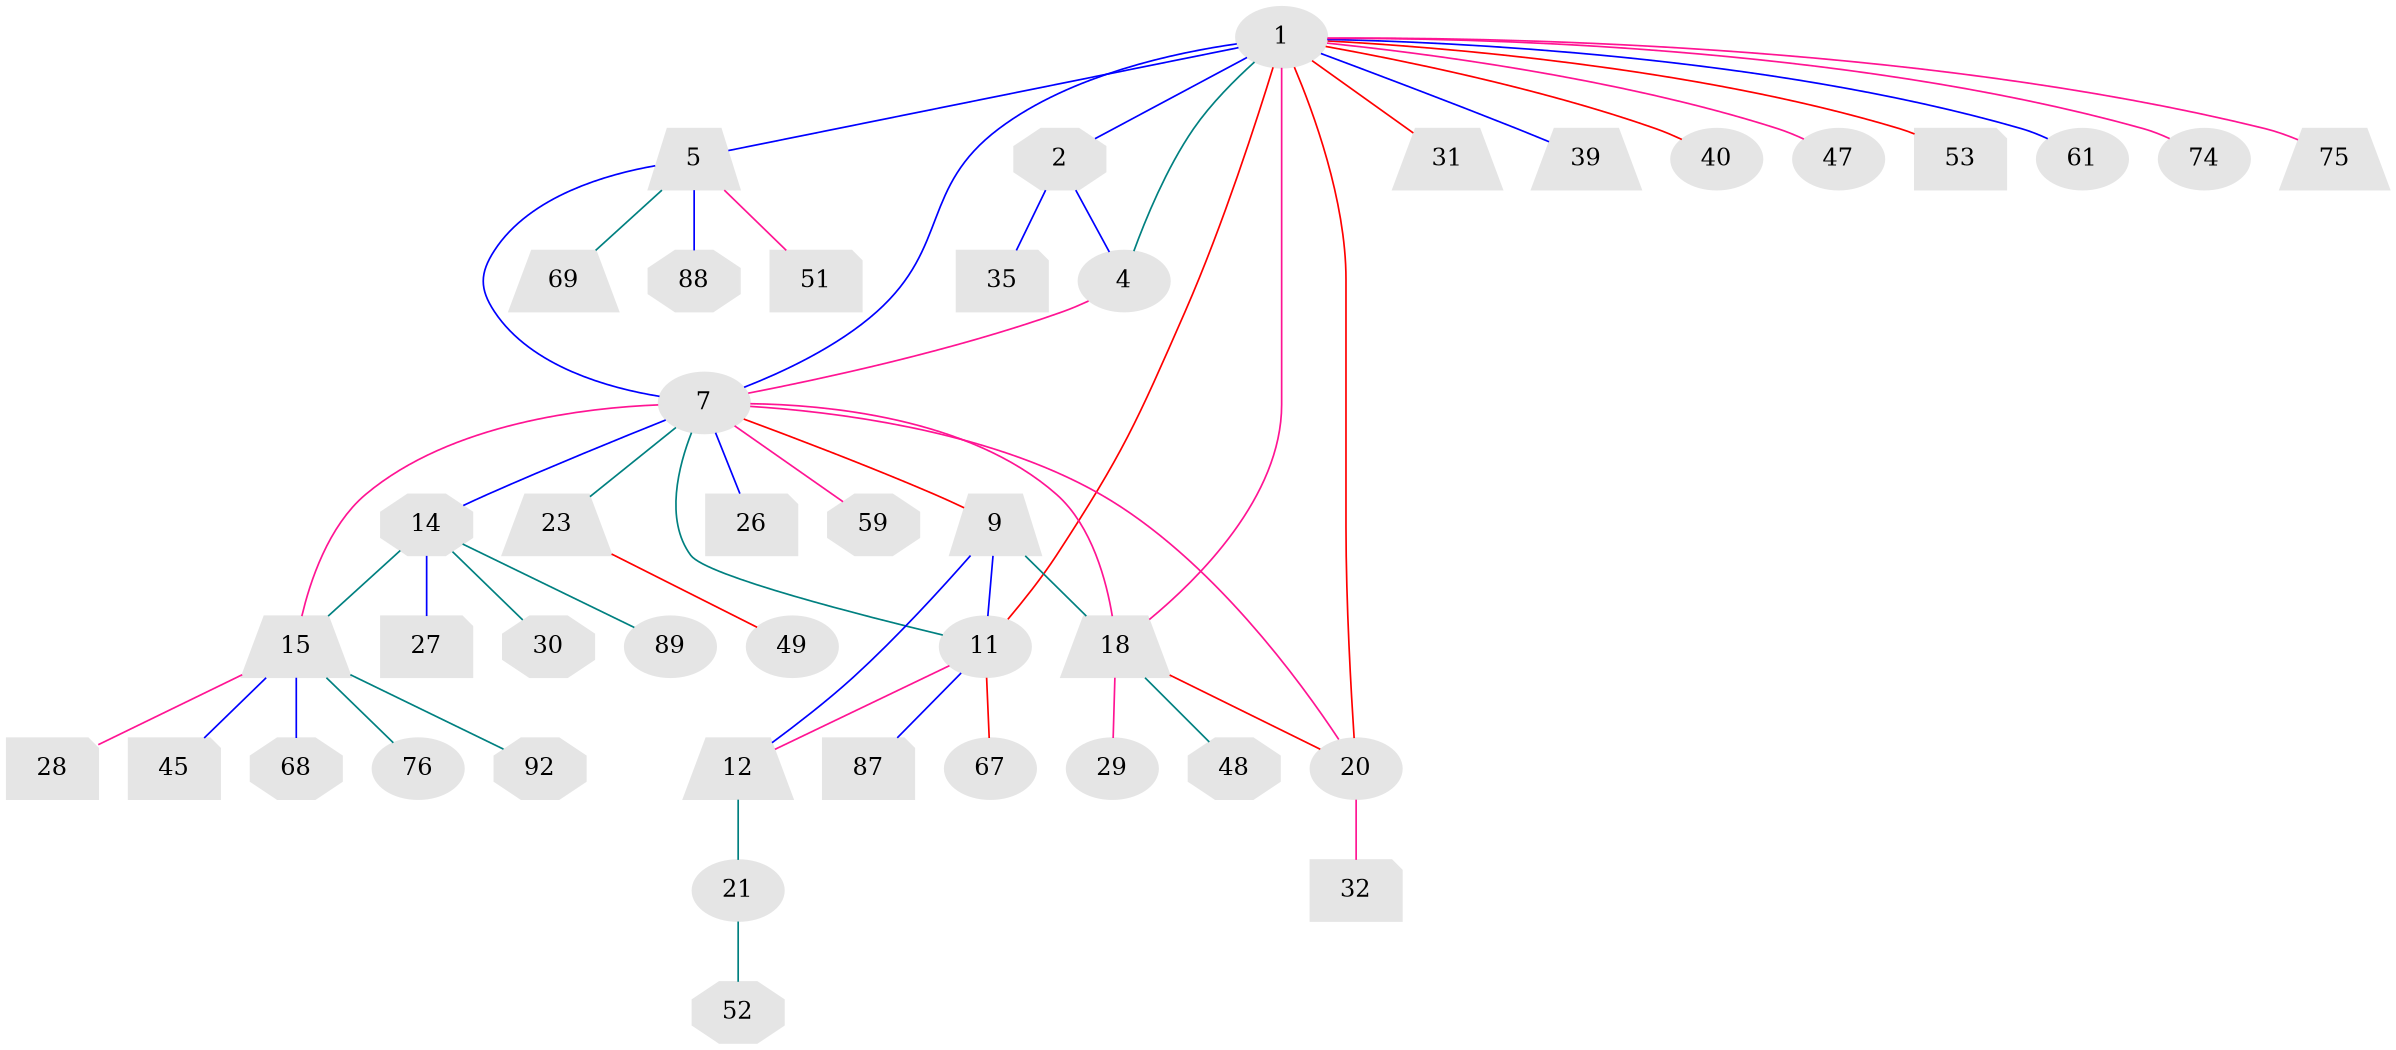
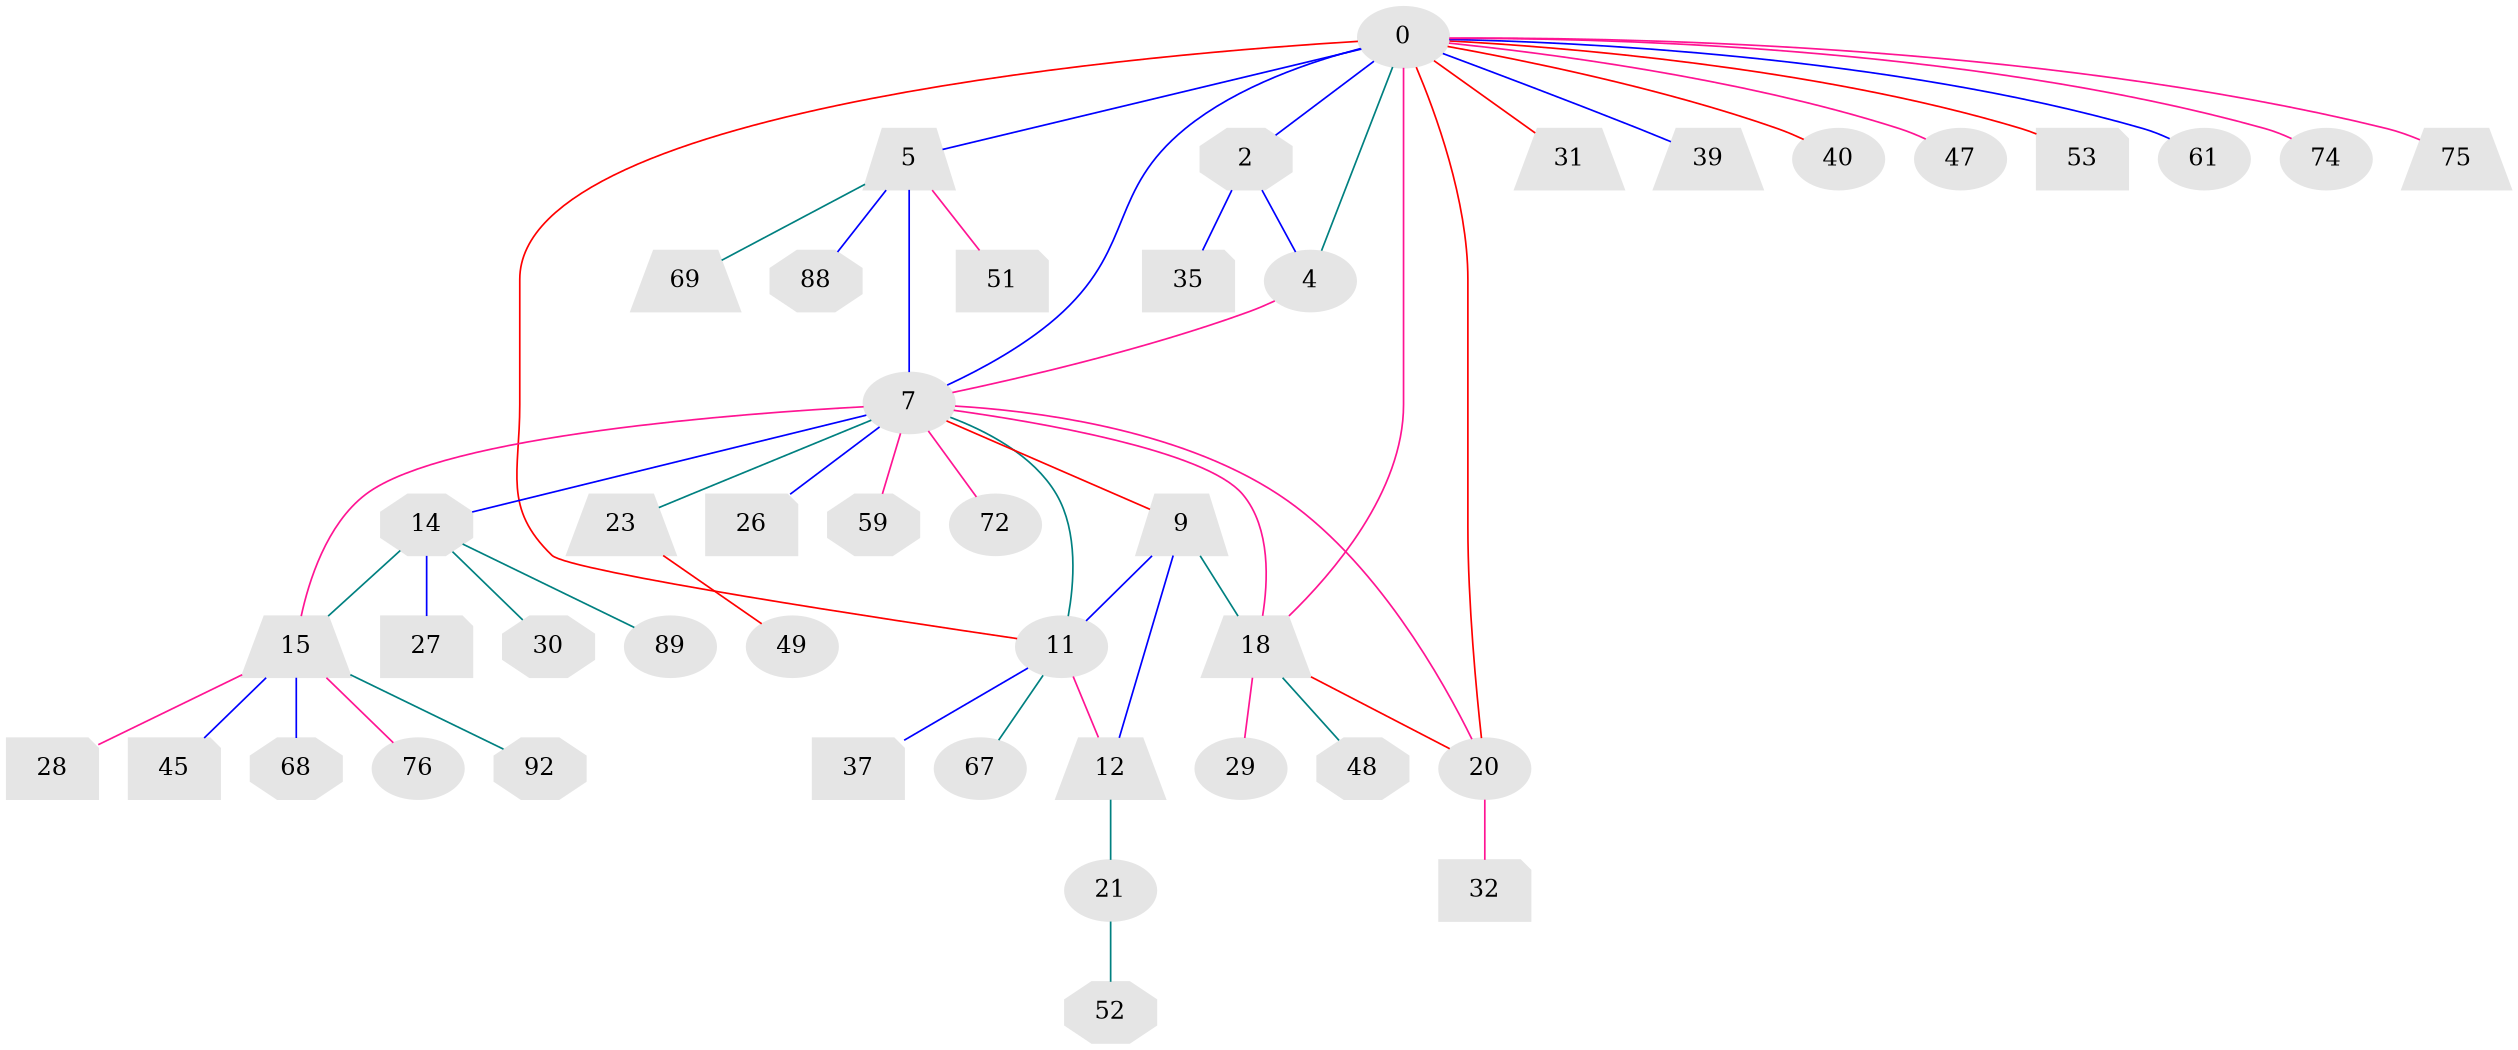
node "1": label "1" -> "0"
node "72": added
edge "11" -- "67": color red -> teal
edge "15" -- "76": color teal -> deeppink
node "87": label "87" -> "37"
